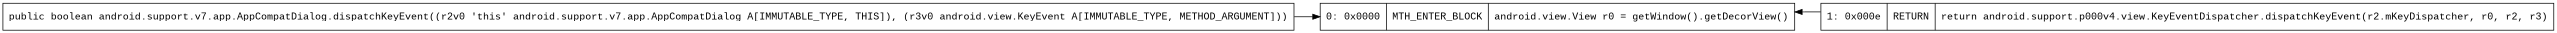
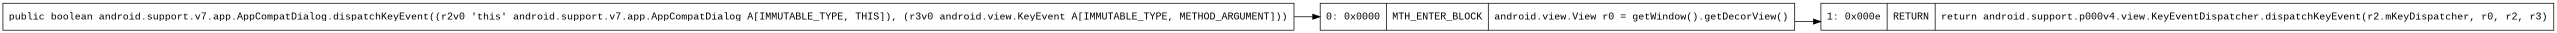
edge "1: 0x000e" -> "0: 0x0000": reversed
